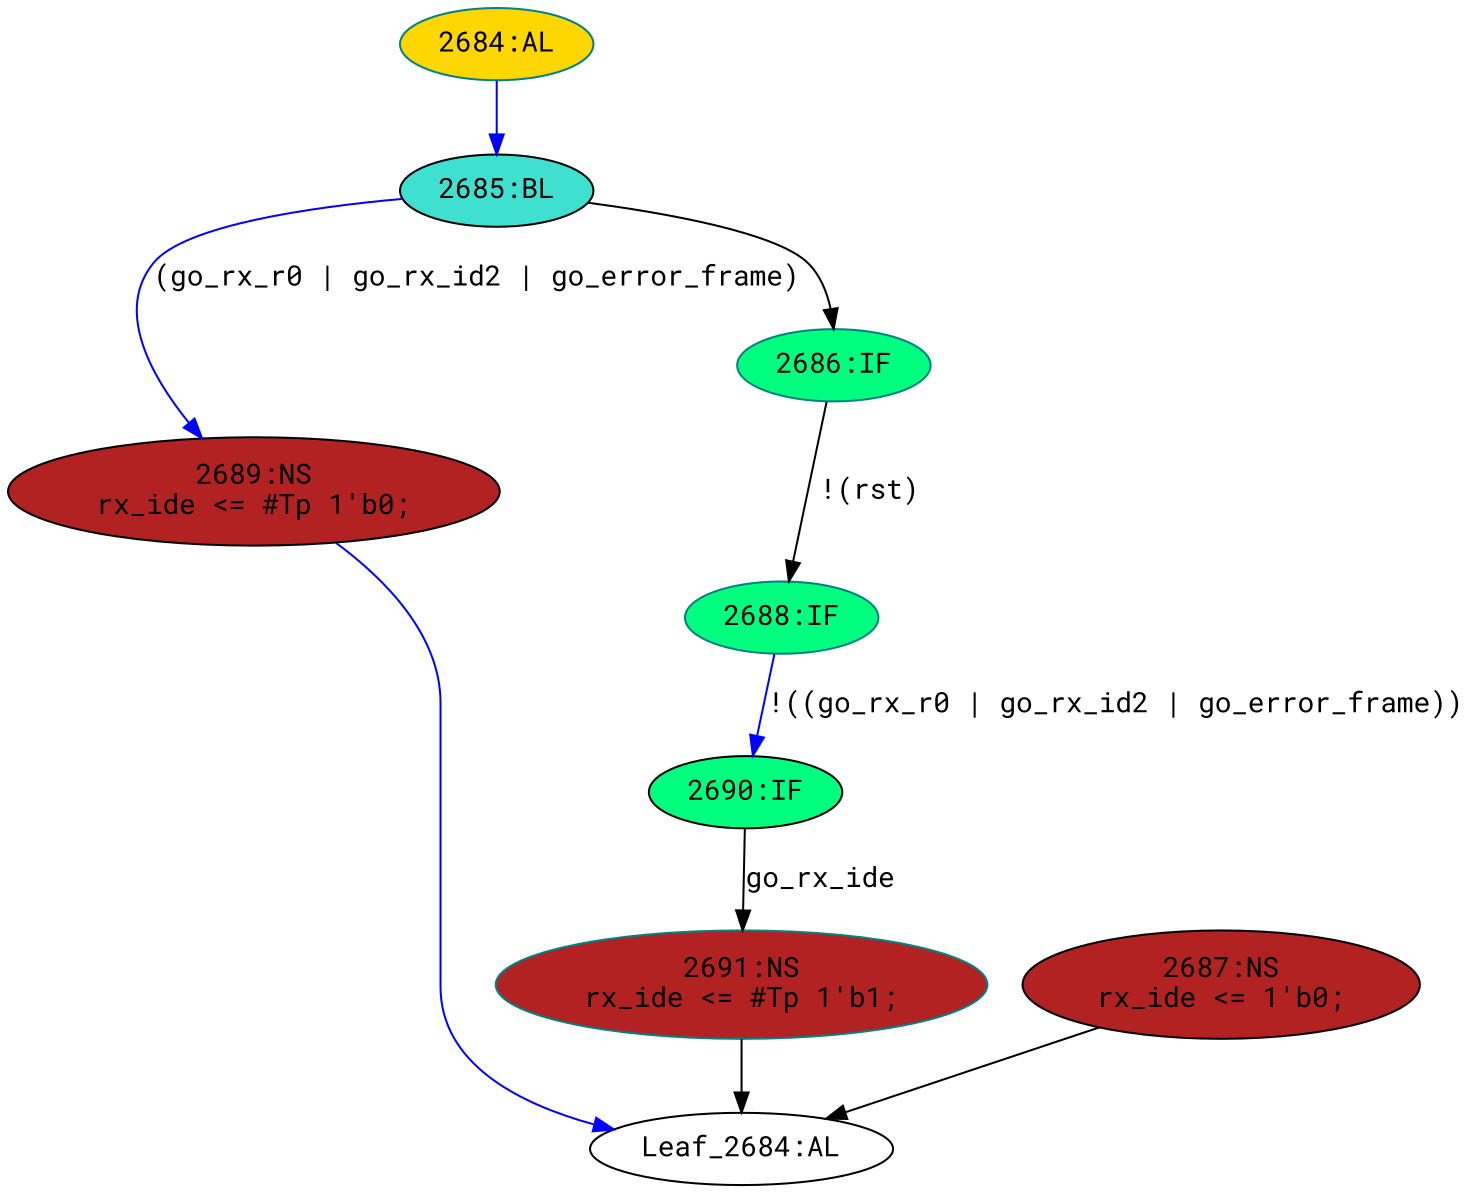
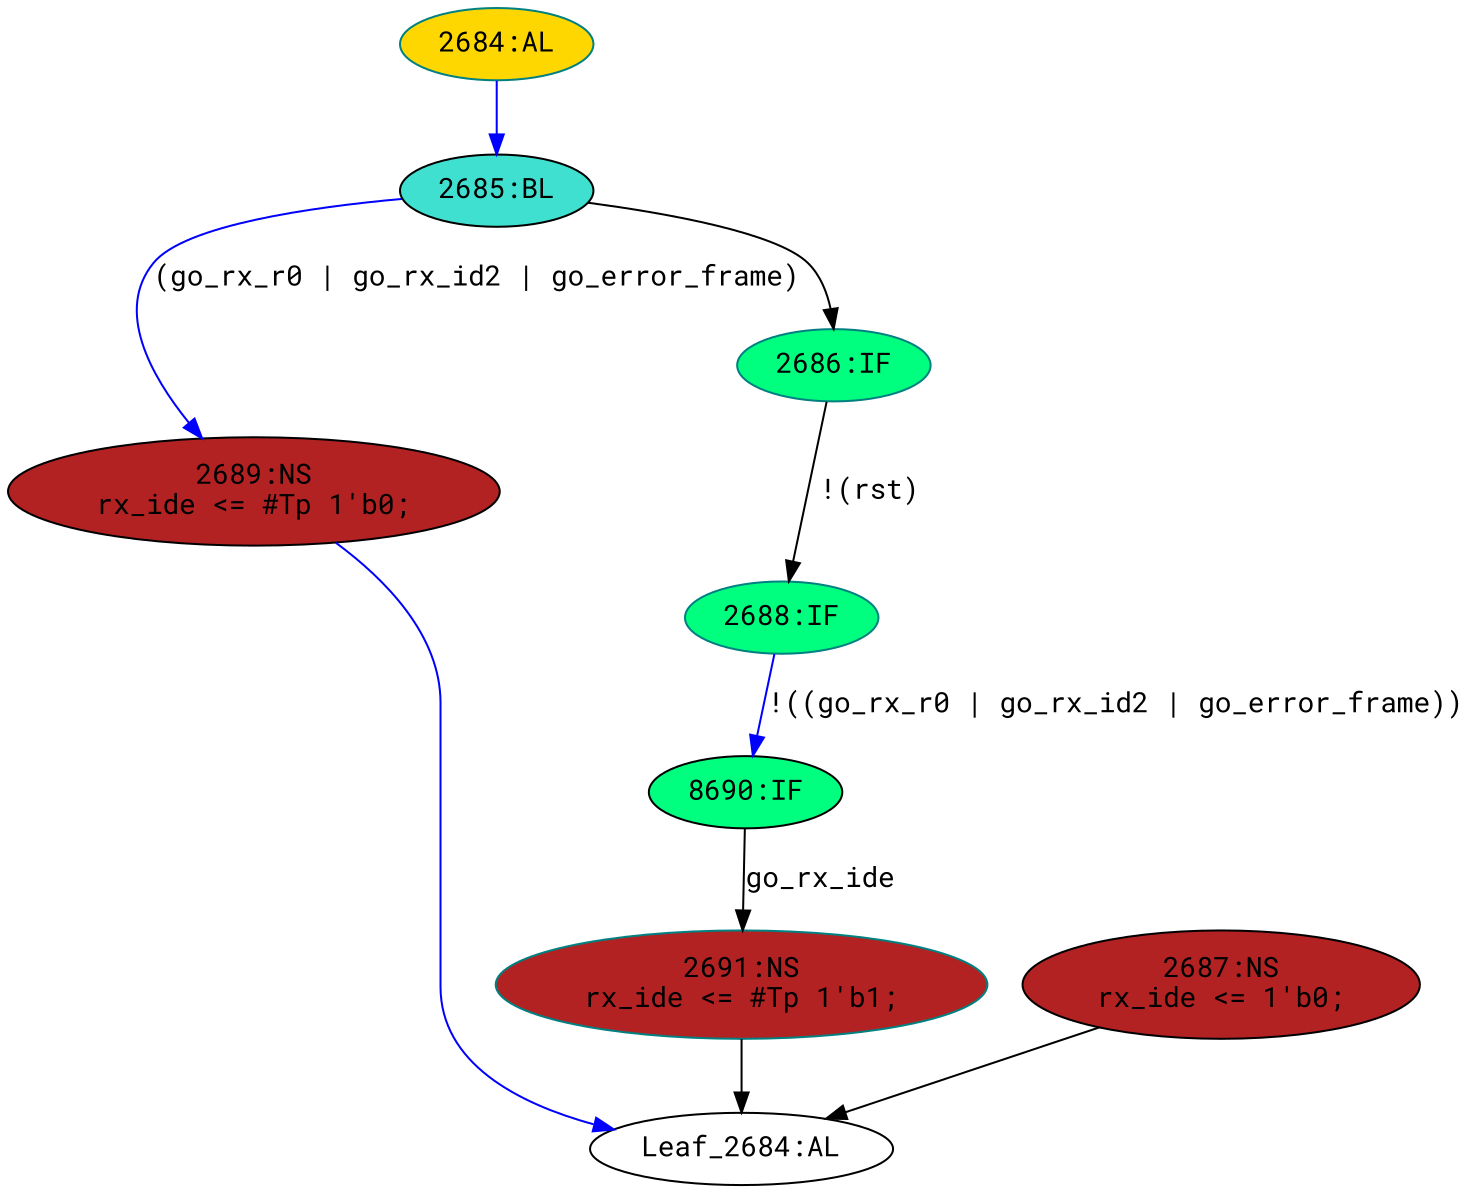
node "2690:IF": label "2690:IF" -> "8690:IF"
